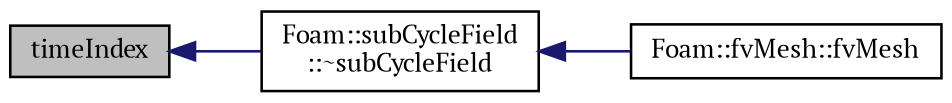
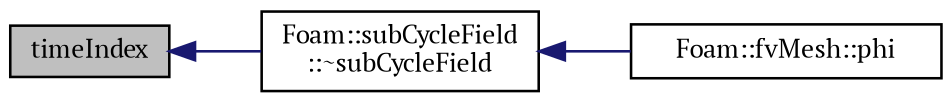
node "Foam::fvMesh::fvMesh": label "Foam::fvMesh::fvMesh" -> "Foam::fvMesh::phi"
